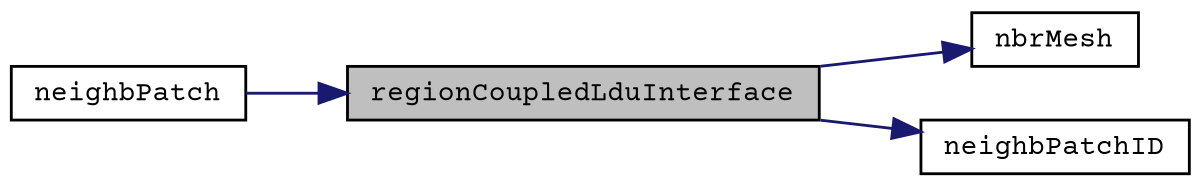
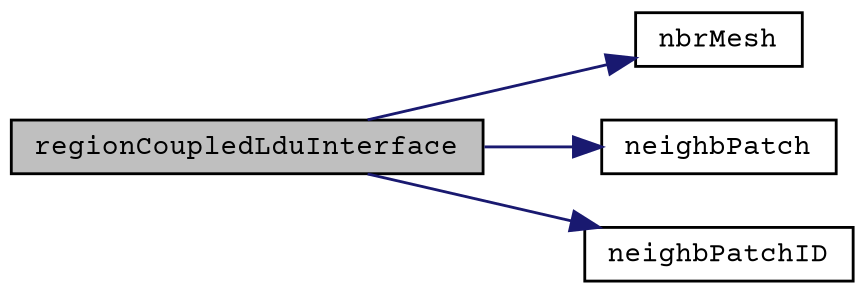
edge "neighbPatch" -> "regionCoupledLduInterface": reversed
